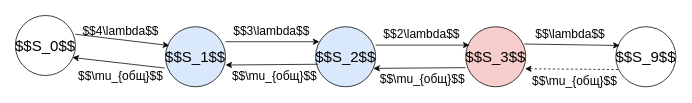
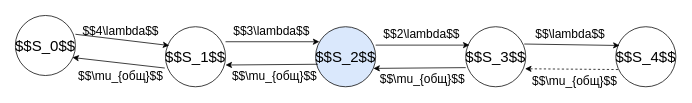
node "$$S_1$$": fillcolor #dae8fc -> #ffffff
node "$$S_3$$": fillcolor #f8cecc -> #ffffff
node "$$S_9$$": label "$$S_9$$" -> "$$S_4$$"
